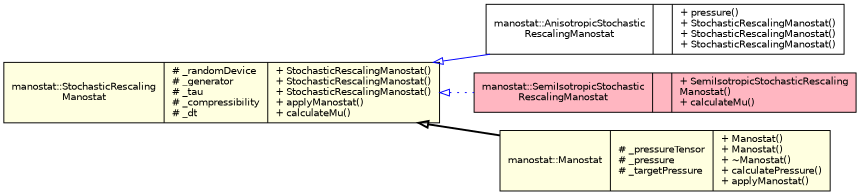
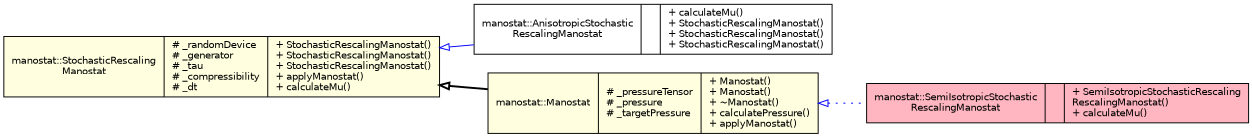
node "manostat::AnisotropicStochastic": text "+ pressure()" -> "+ calculateMu()"
node "manostat::SemiIsotropicStochastic": text "Manostat()" -> "RescalingManostat()"
edge "manostat::SemiIsotropicStochastic" -> "manostat::StochasticRescaling": now "manostat::SemiIsotropicStochastic" -> "manostat::Manostat"
